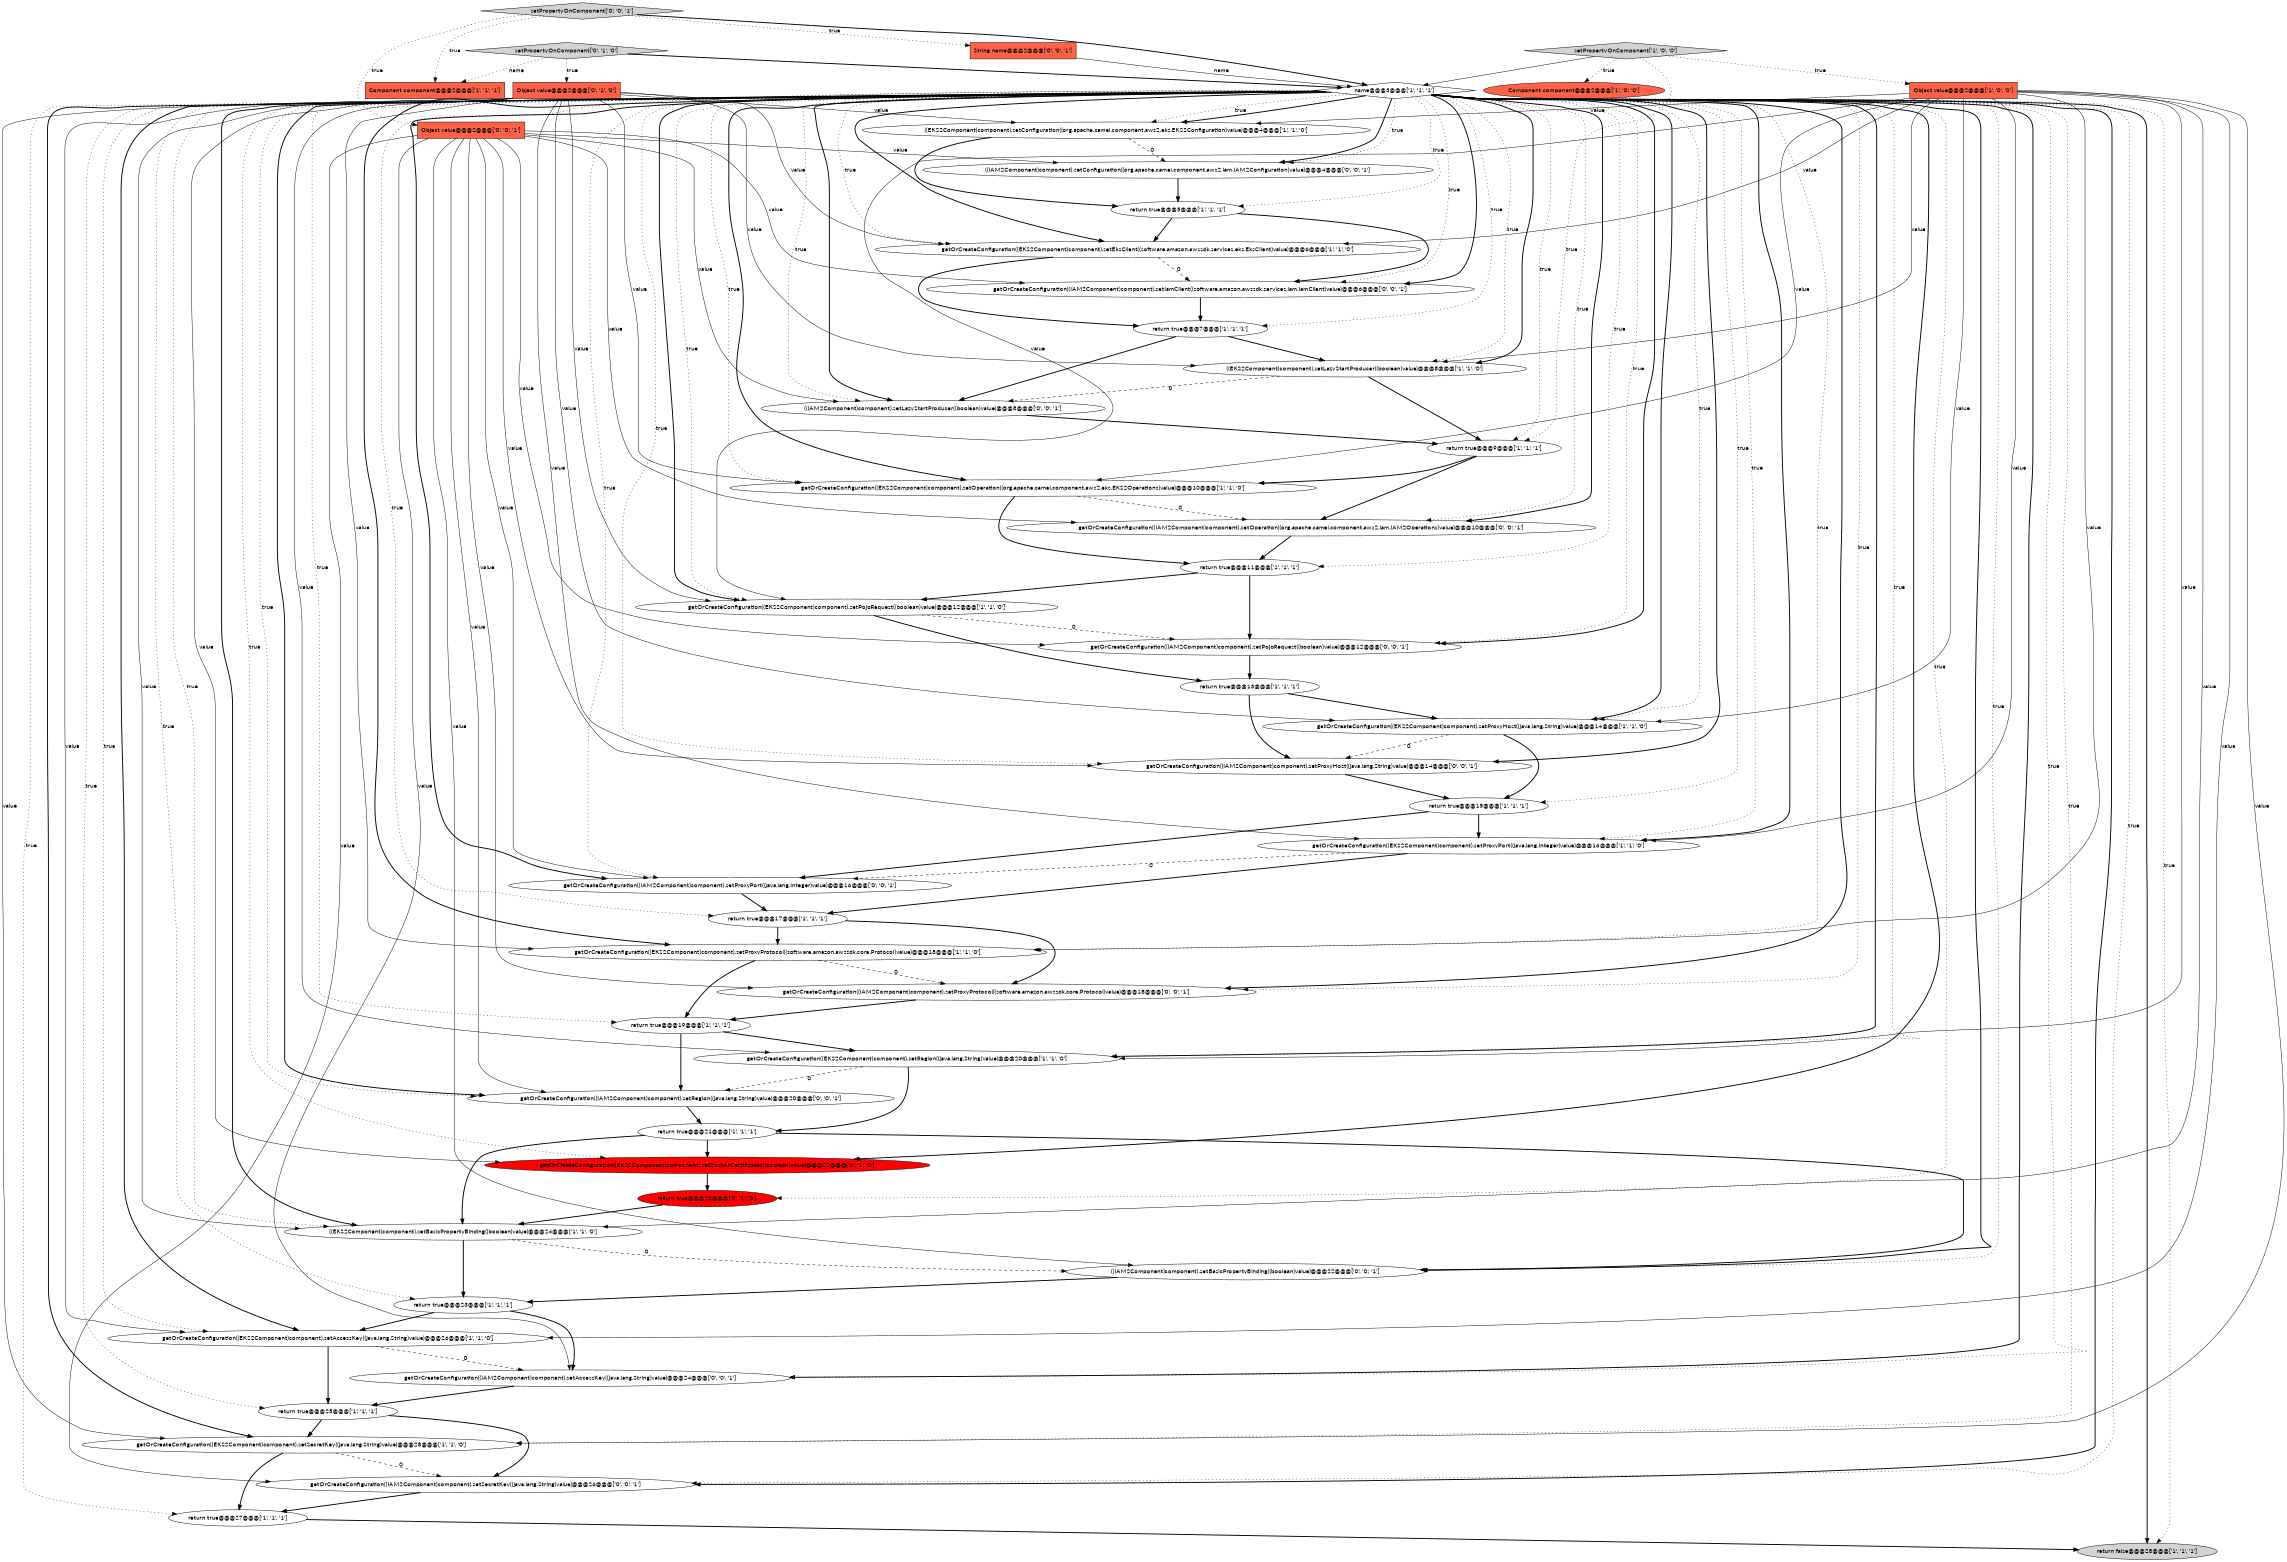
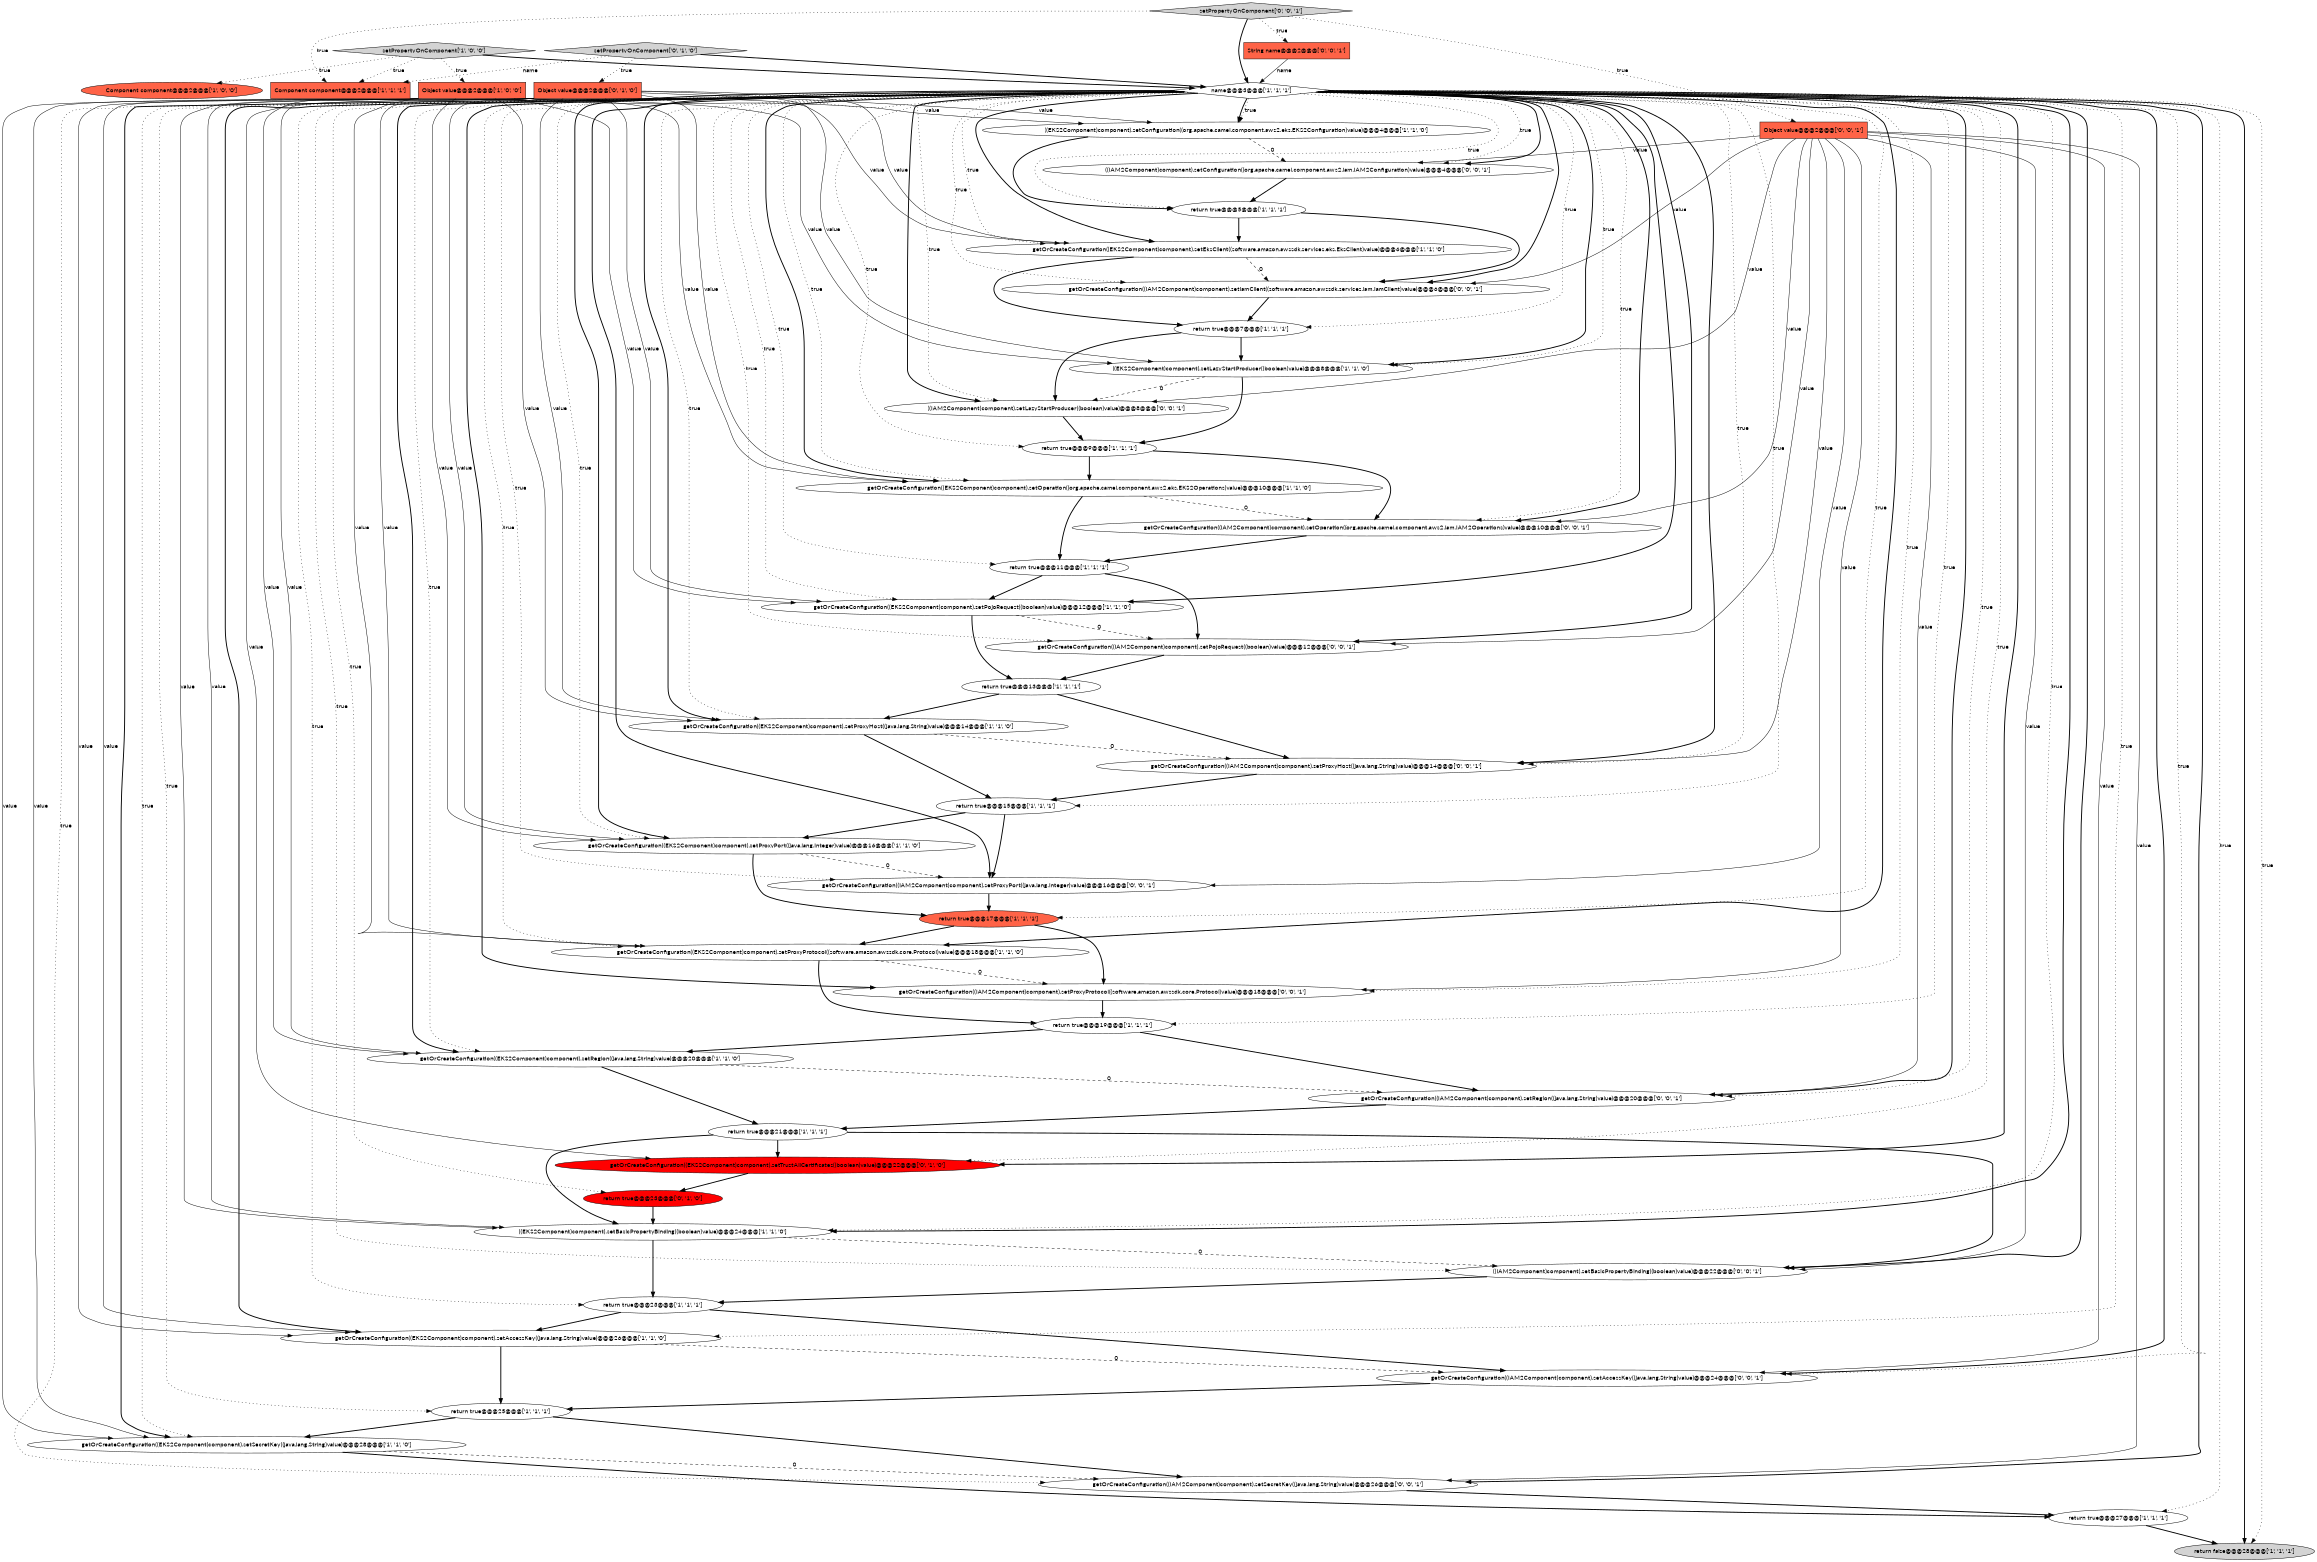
edge "setPropertyOnComponent['1', '0', '0']" -> "name@@@3@@@['1', '1', '1']": style solid -> bold
edge "setPropertyOnComponent['1', '0', '0']" -> "return true@@@9@@@['1', '1', '1']": now "setPropertyOnComponent['1', '0', '0']" -> "Component component@@@2@@@['1', '1', '1']"
node "return true@@@17@@@['1', '1', '1']": fillcolor white -> tomato
